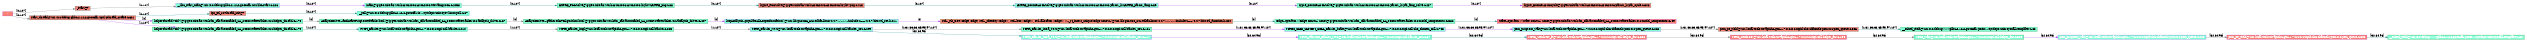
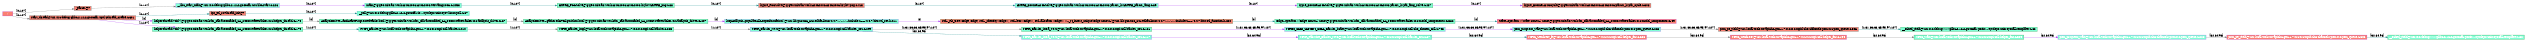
node "_start@?": label "_start@?" -> "_parcsr@?"
